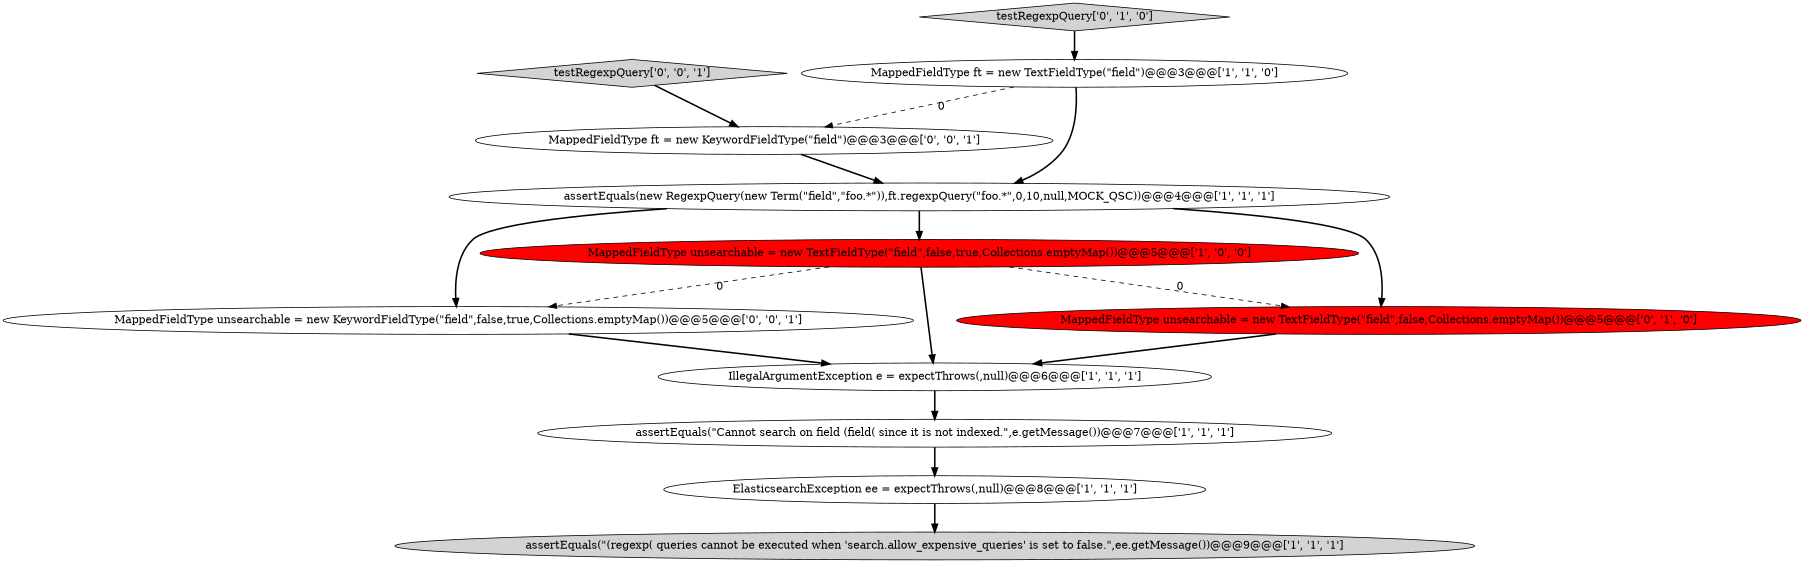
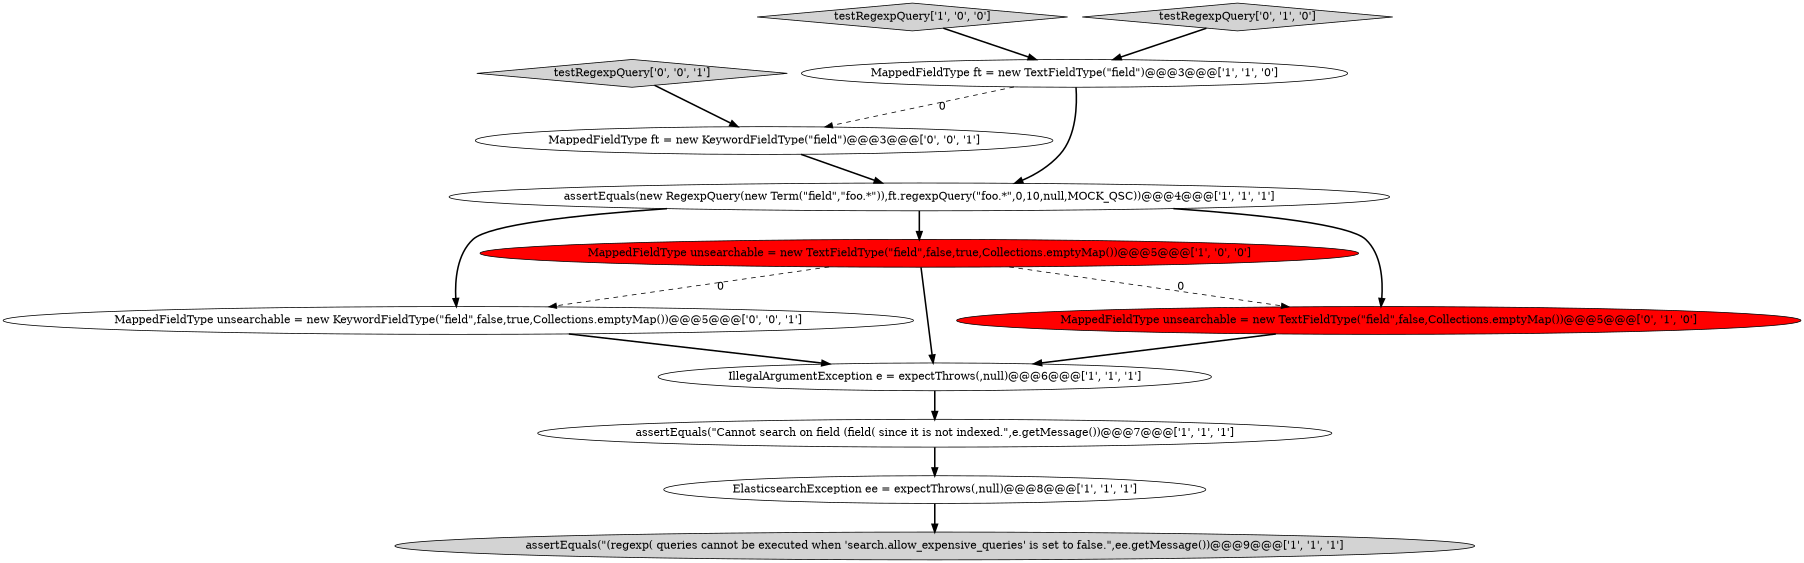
node "testRegexpQuery['1', '0', '0']": added
